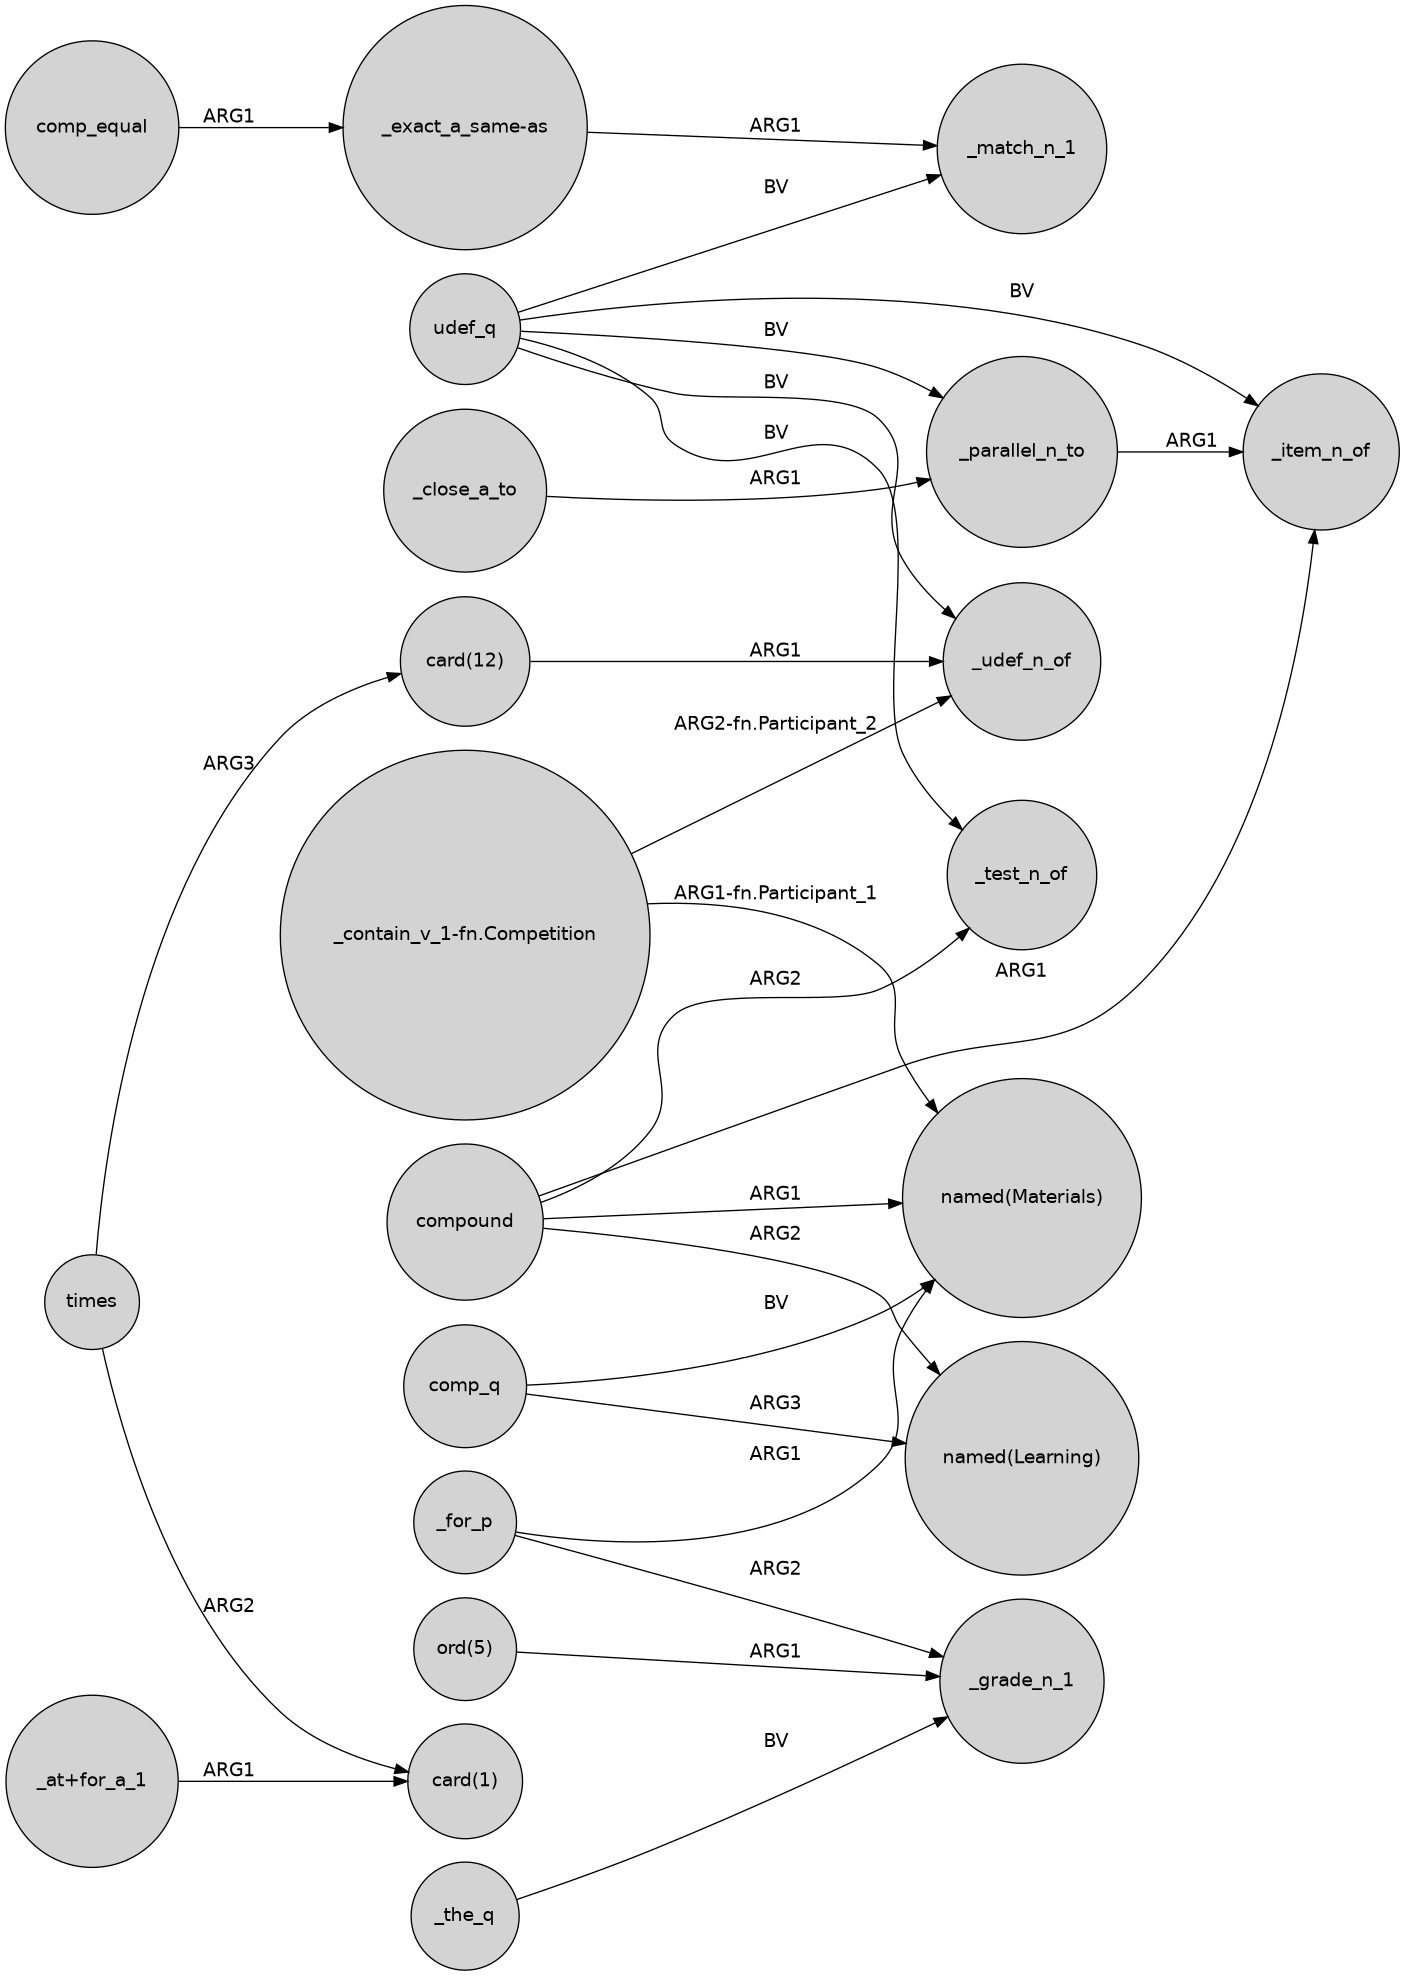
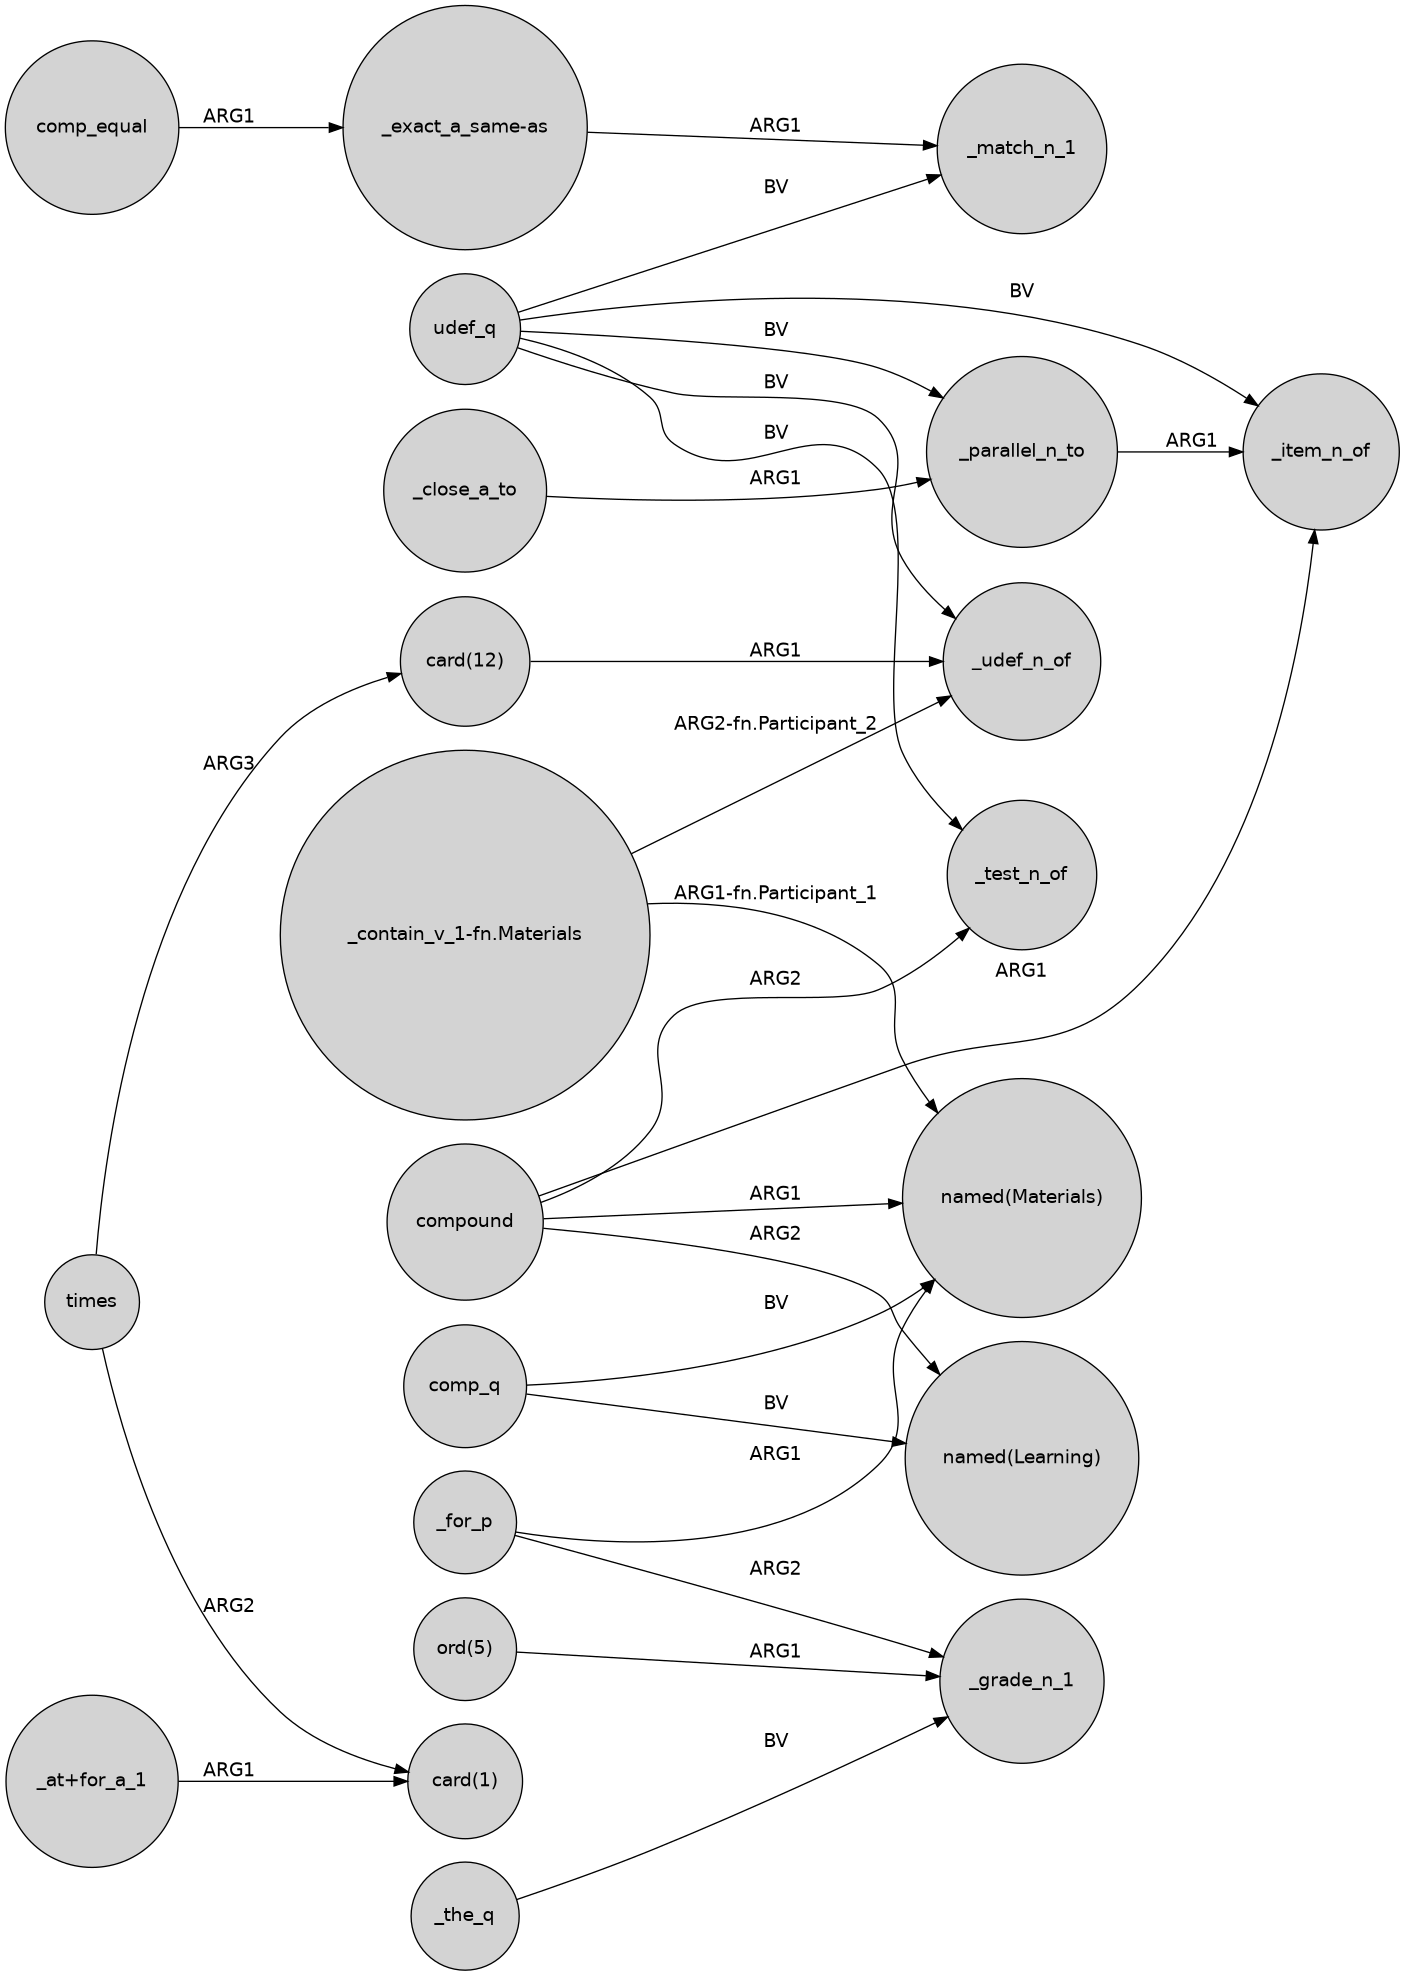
node "_contain_v_1-fn.Competition": label "_contain_v_1-fn.Competition" -> "_contain_v_1-fn.Materials"
edge "comp_q" -> "named(Learning)": label "ARG3" -> "BV"
